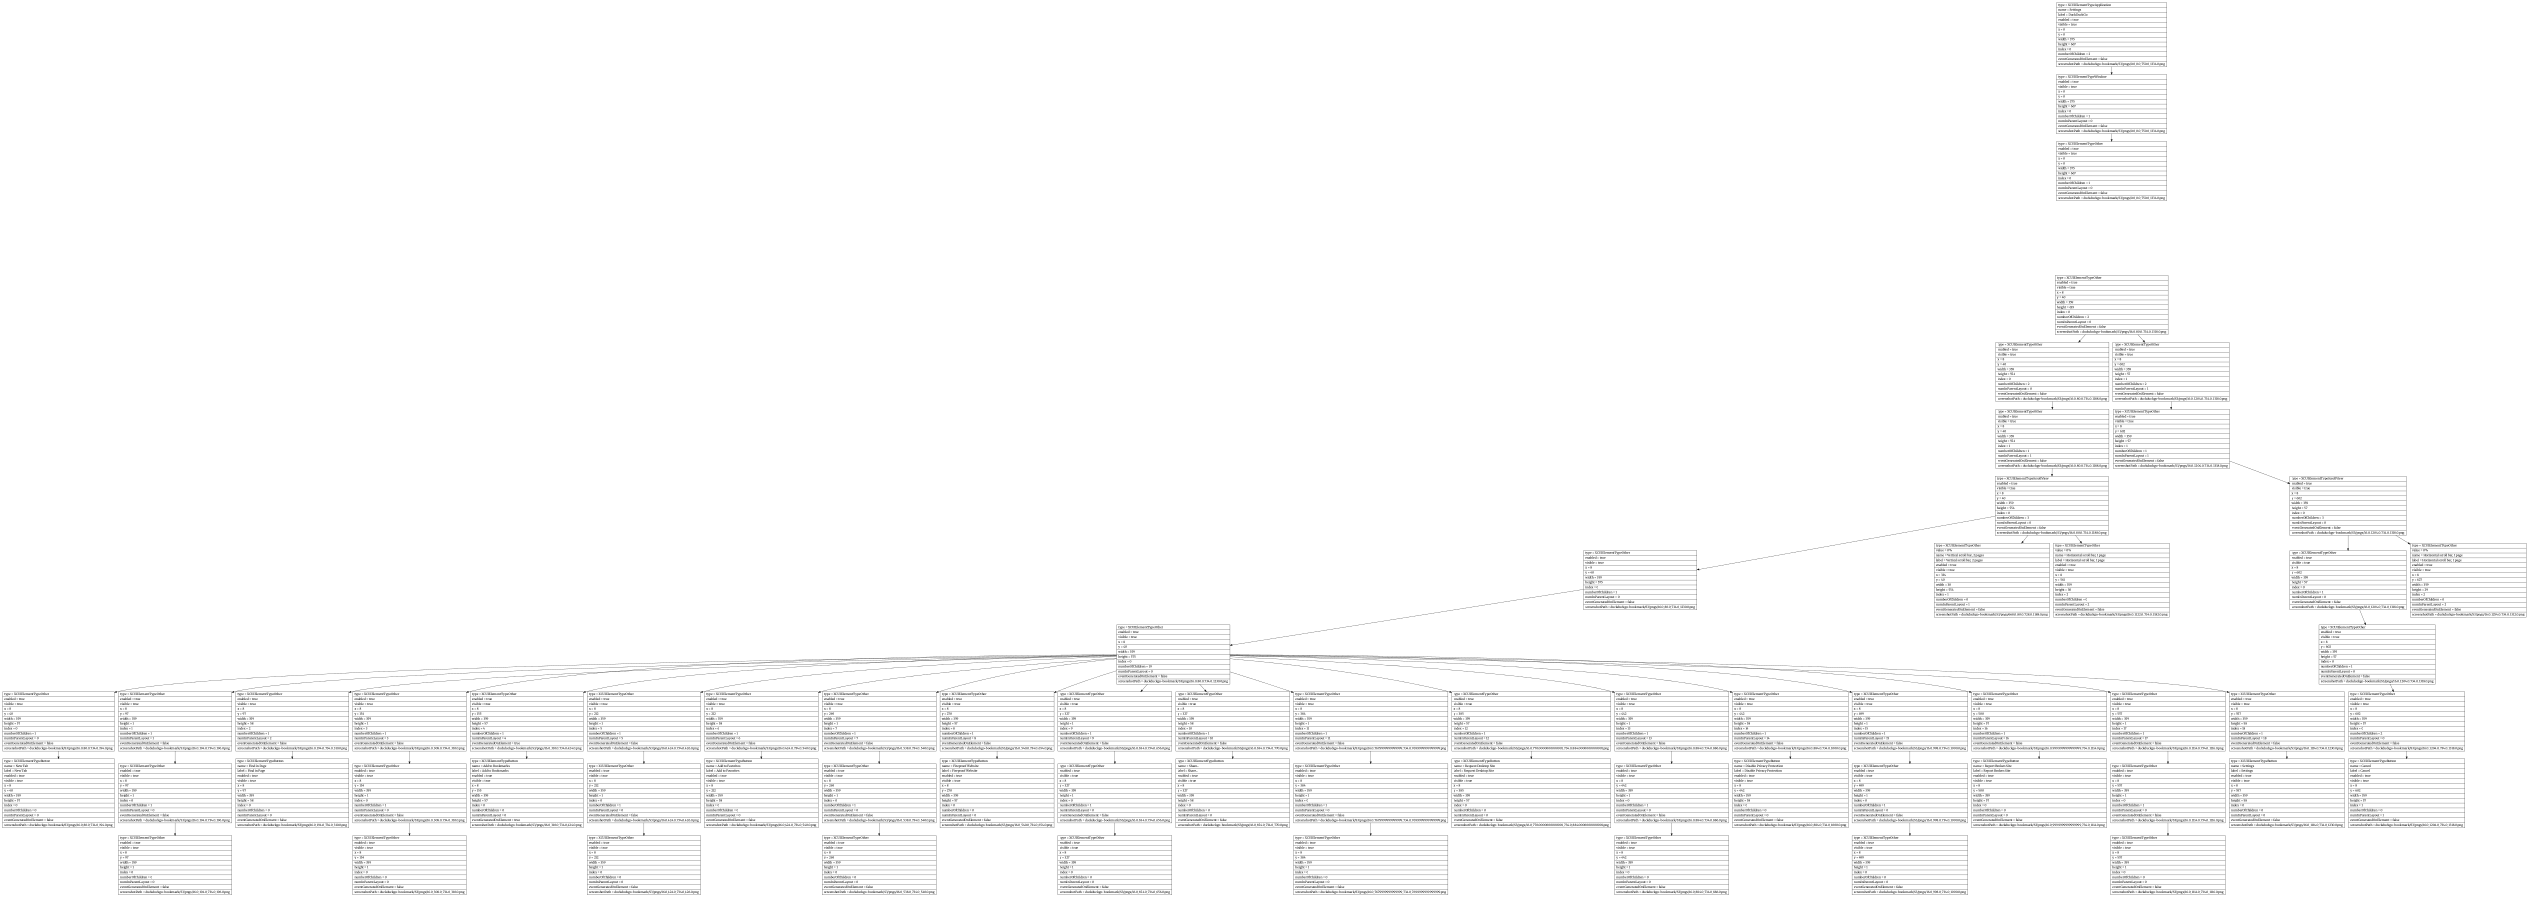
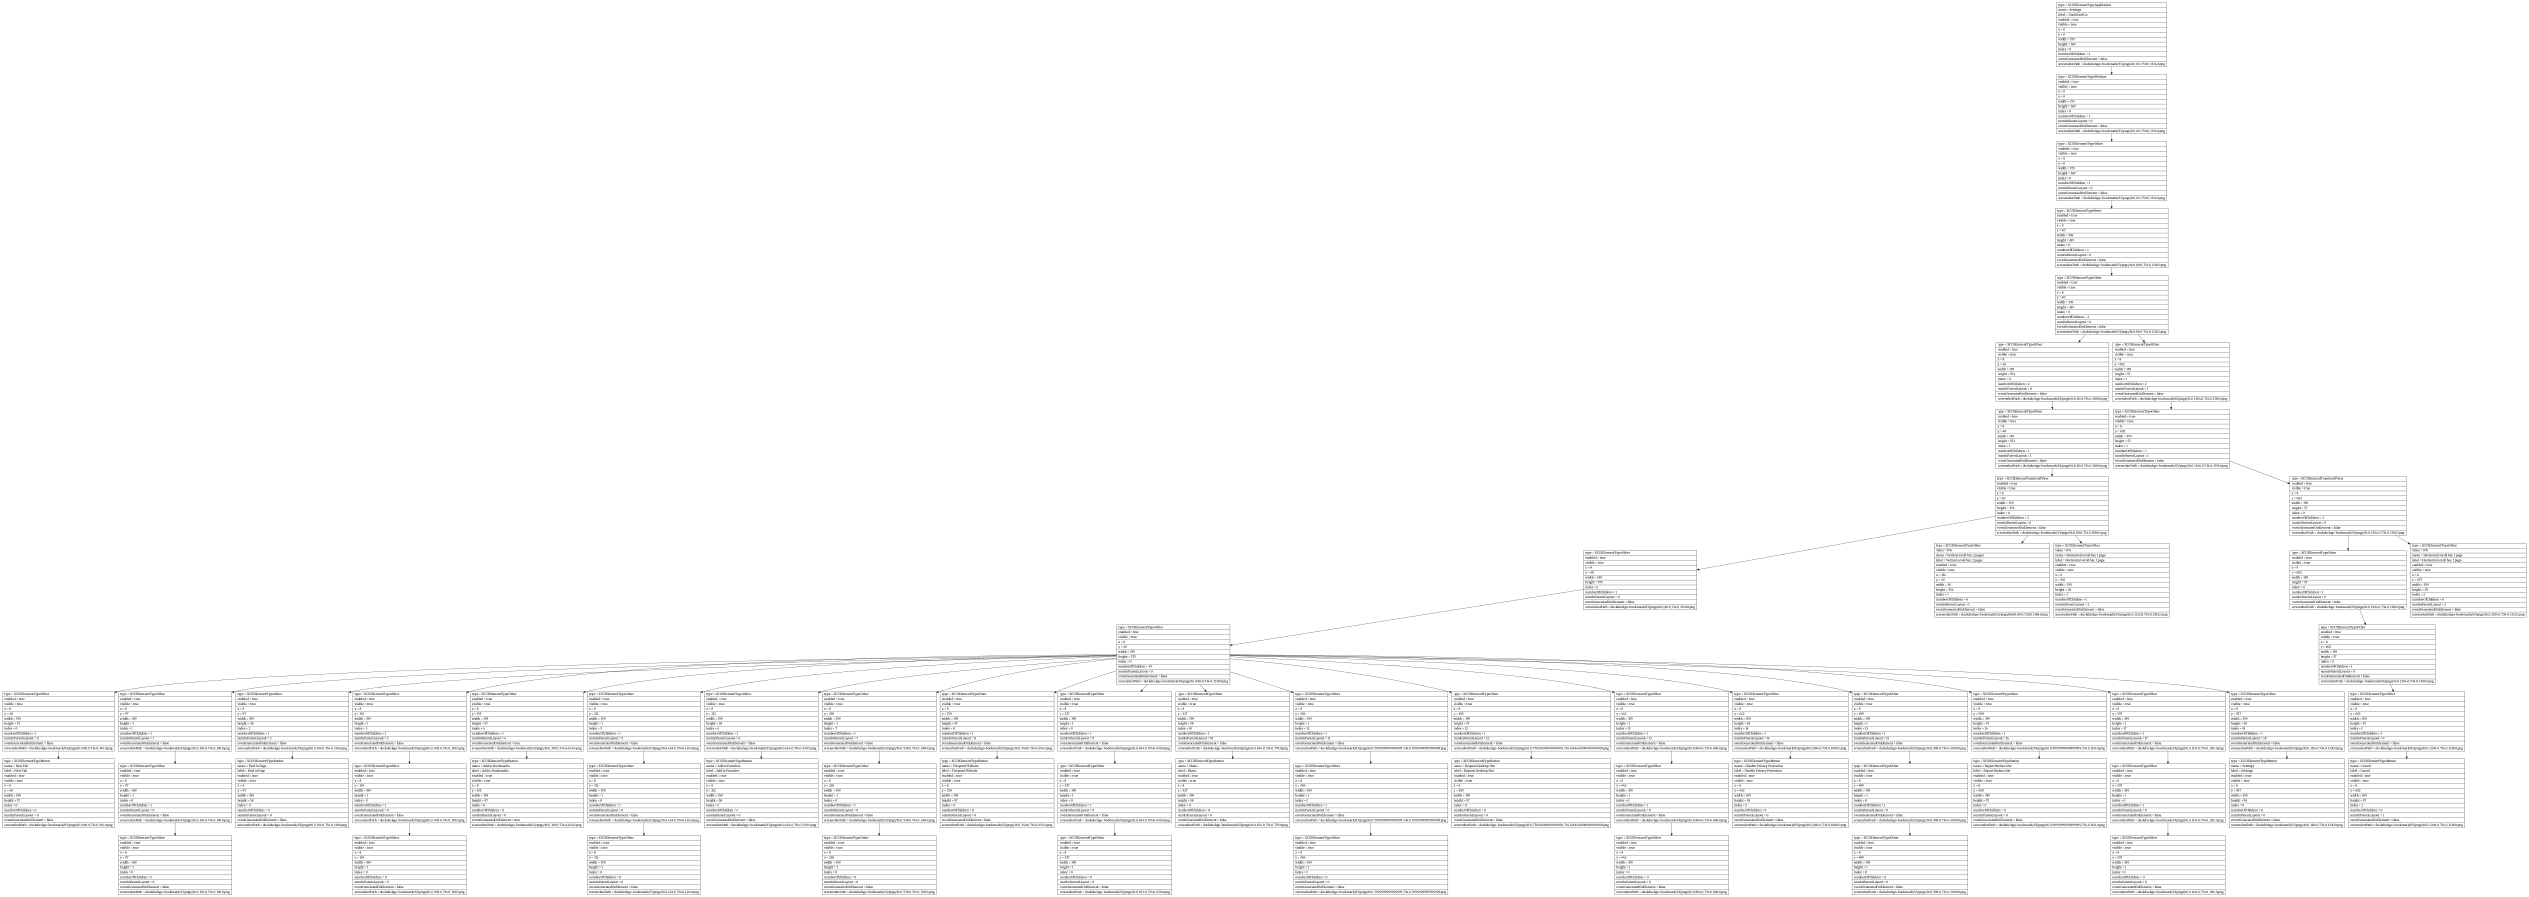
node "type = XCUIElementTypeSheet": added
